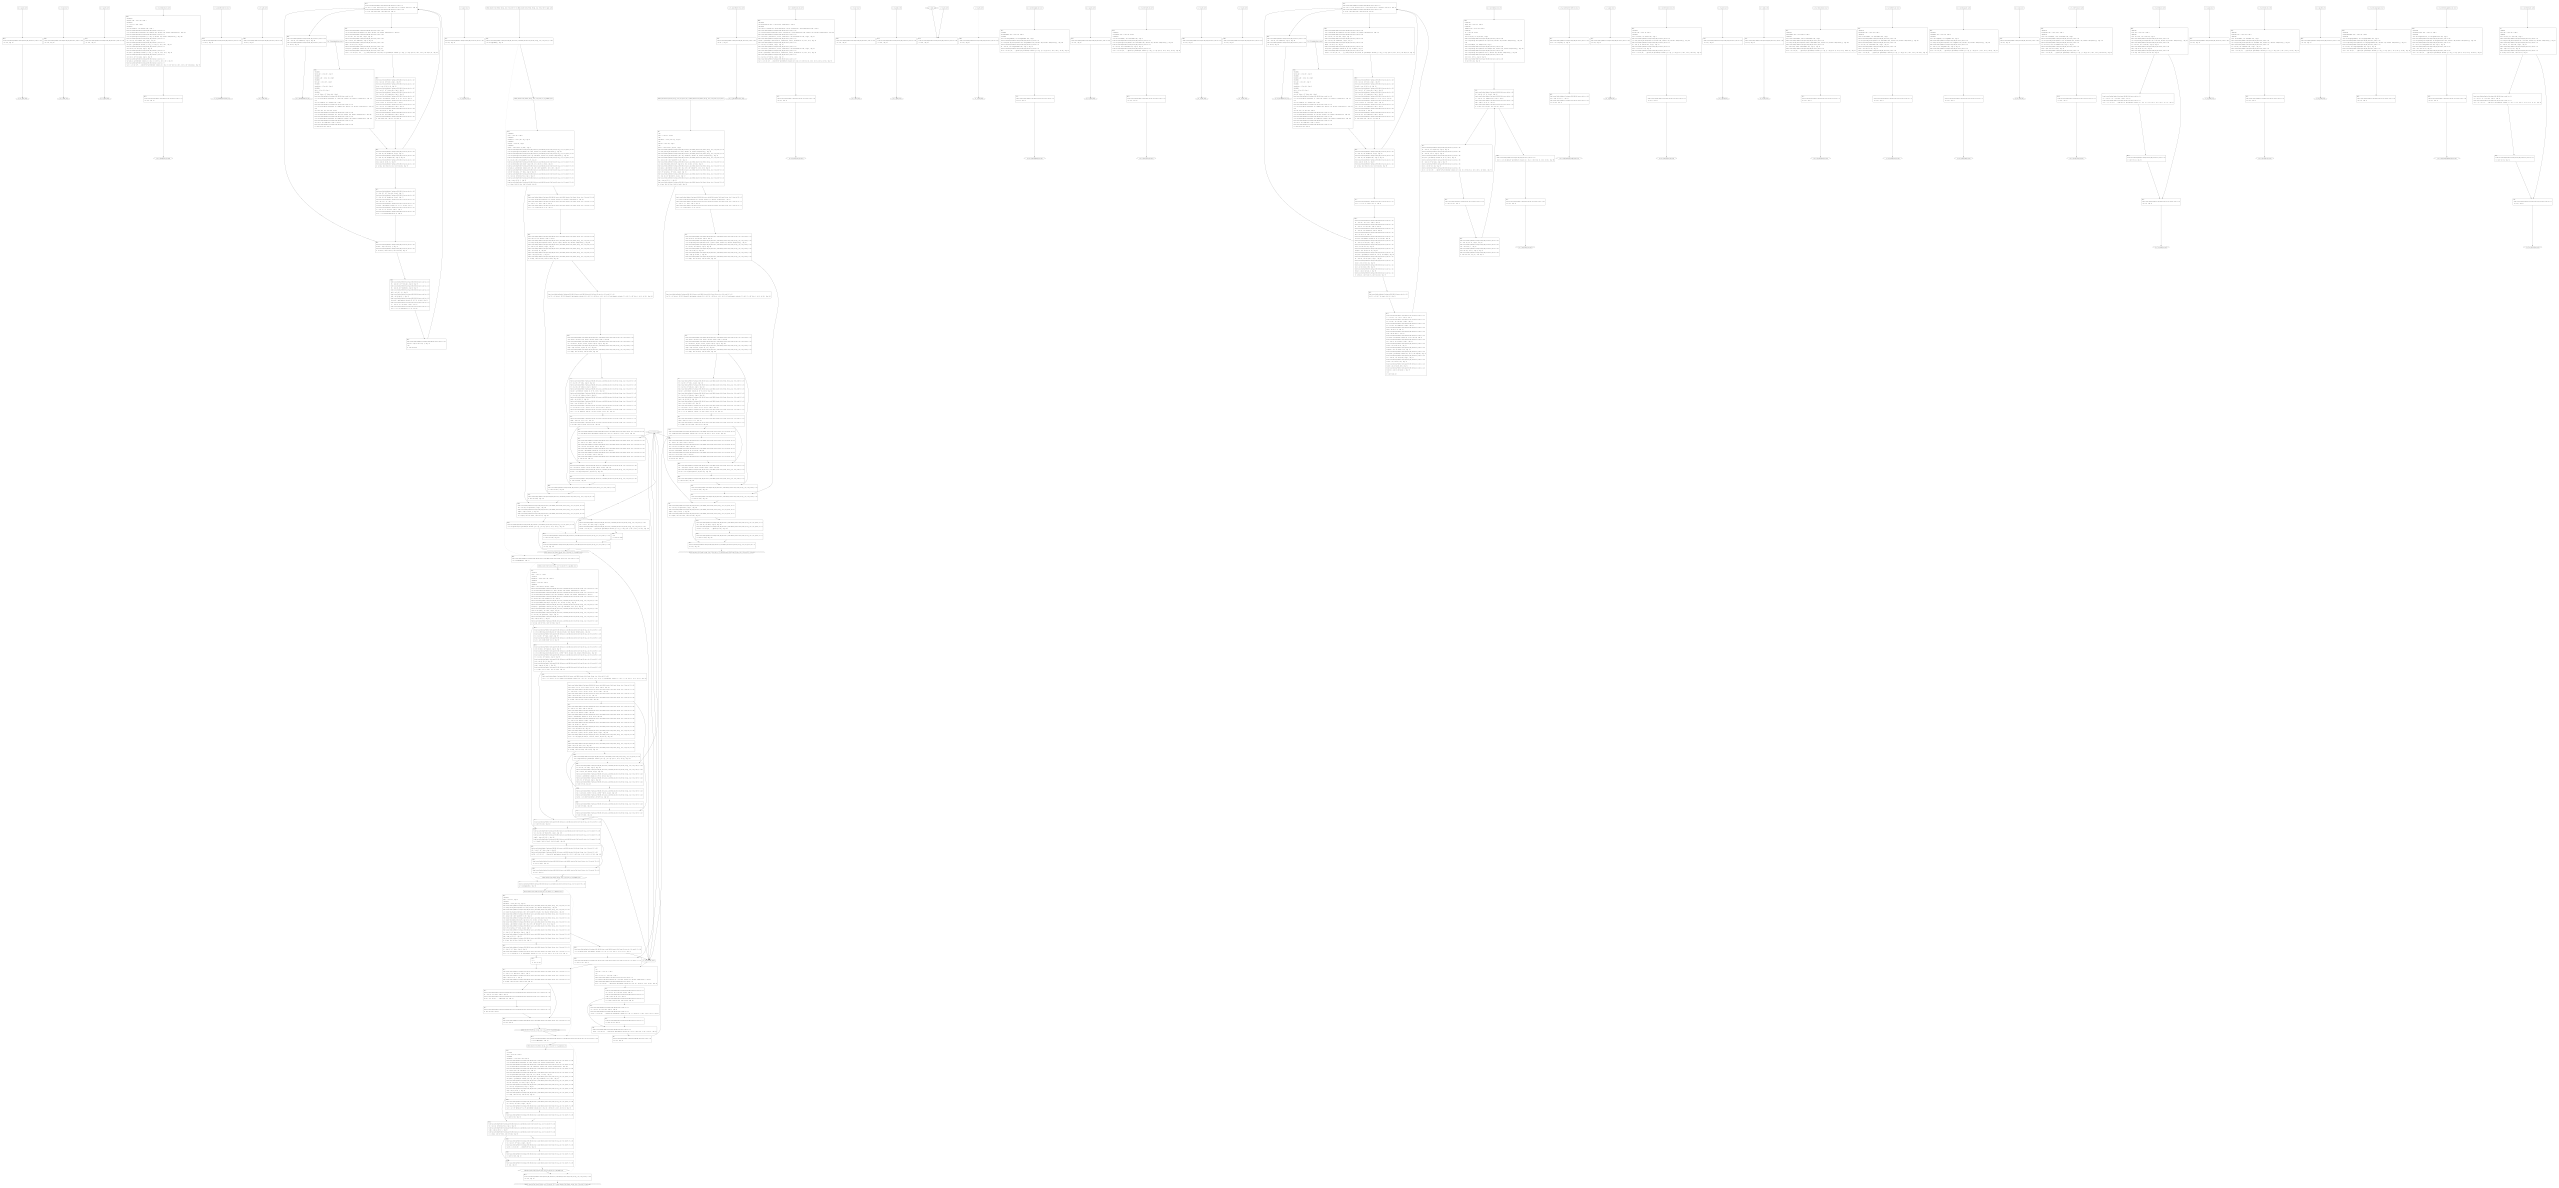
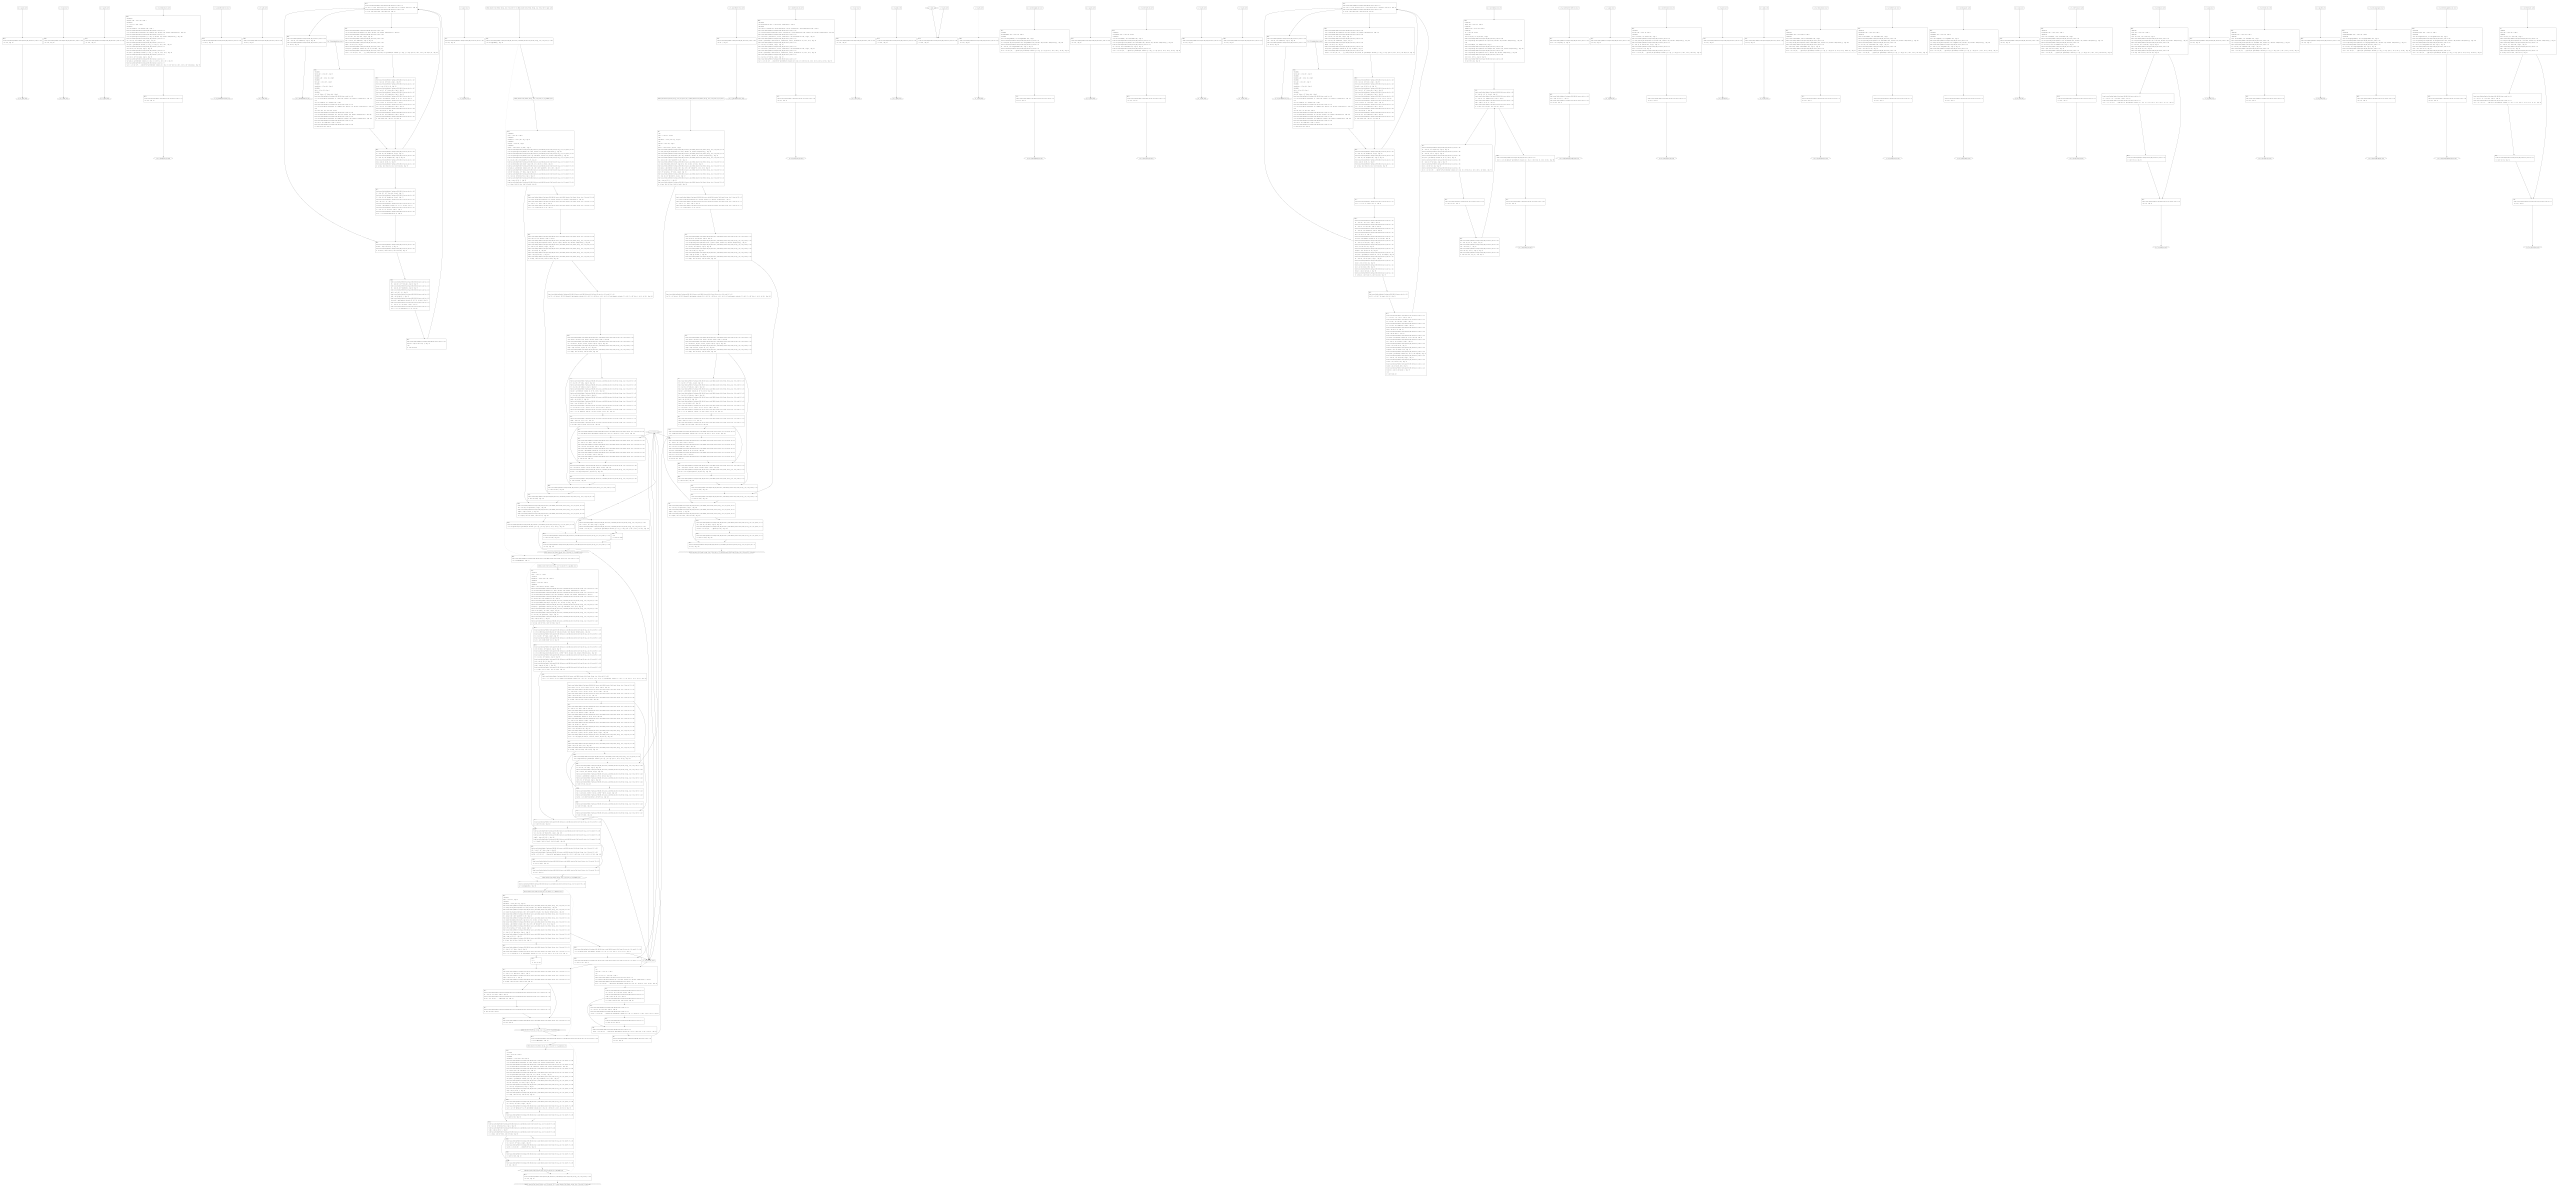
node "{io_ll_printLongLongLine_end}": added
